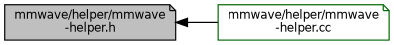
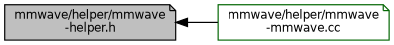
node "mmwave/helper/mmwave -helper.cc": label "mmwave/helper/mmwave -helper.cc" -> "mmwave/helper/mmwave -mmwave.cc"
